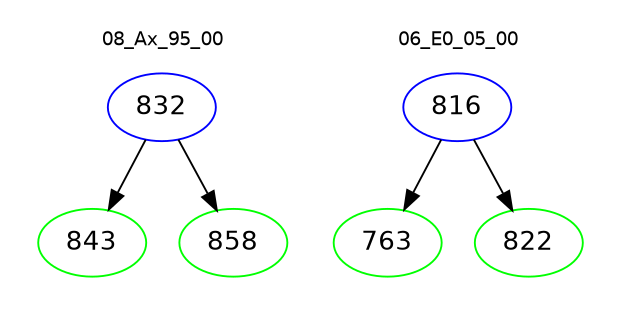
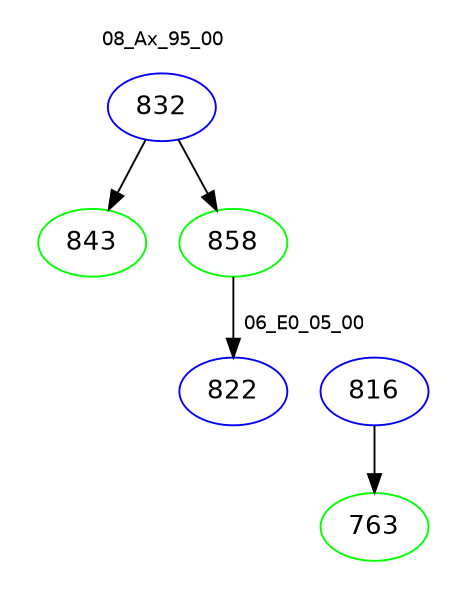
edge "816" -> "822": now "858" -> "822"
node "822": color green -> blue
